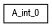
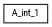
node "A_int_0": label "A_int_0" -> "A_int_1"
